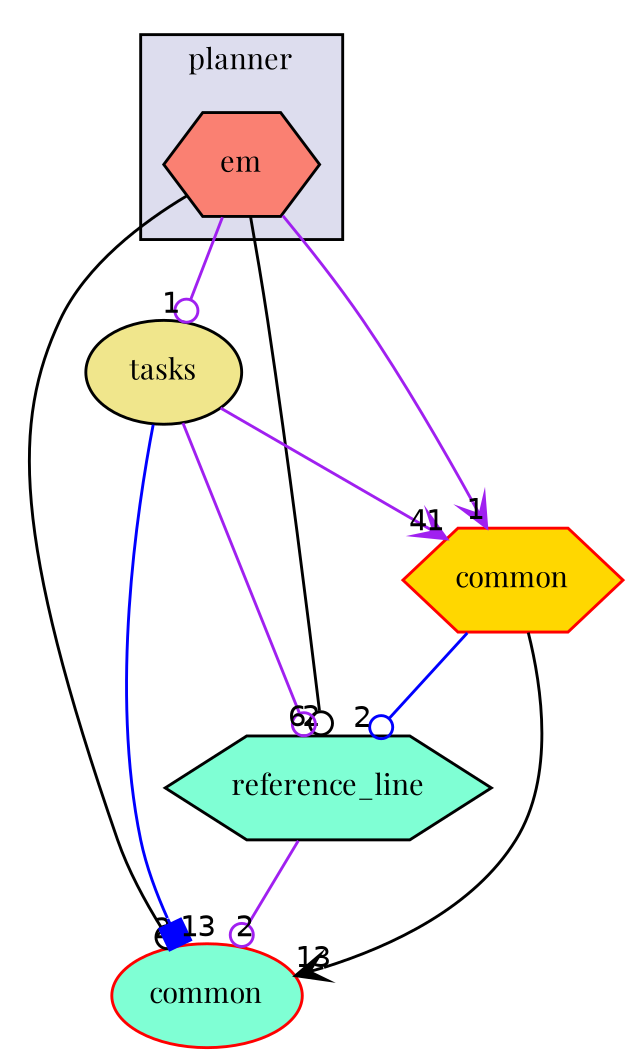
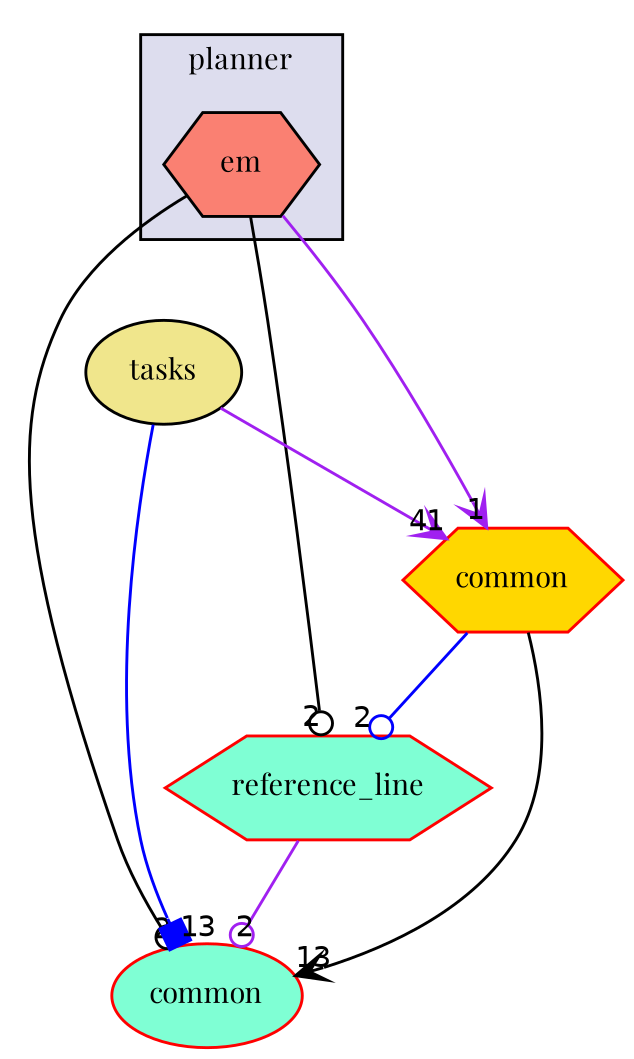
edge "em" -> "tasks": removed
edge "tasks" -> "reference_line": removed
node "reference_line": color black -> red
